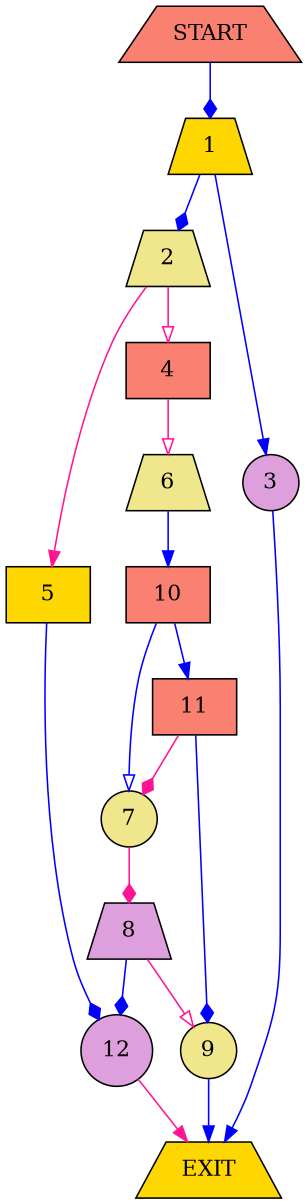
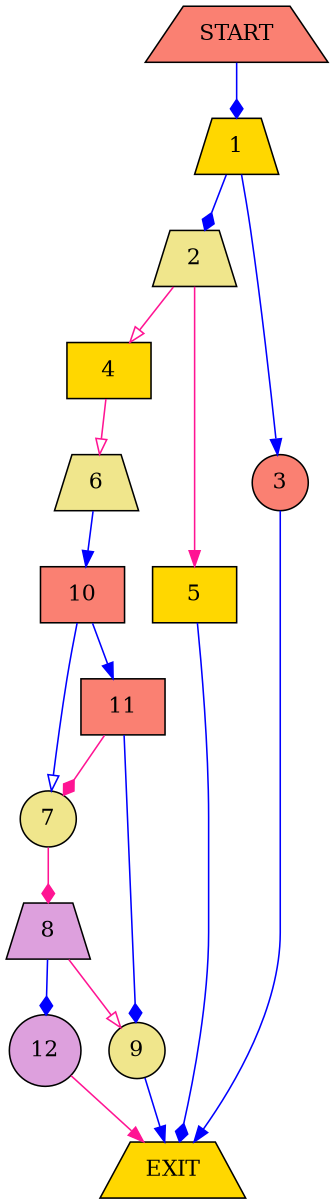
node "4": fillcolor salmon -> gold
node "3": fillcolor plum -> salmon
edge "5" -> "12": now "5" -> "EXIT"
